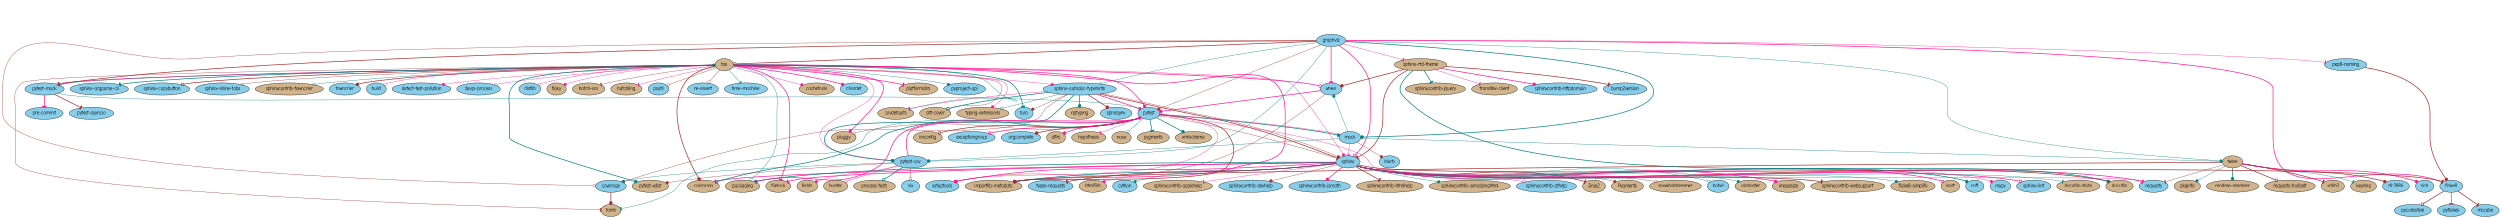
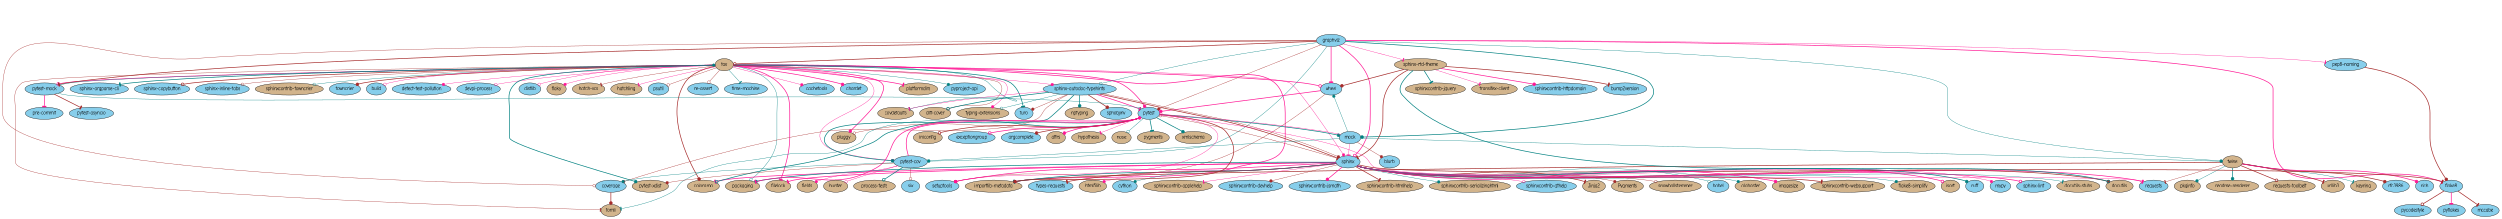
node "cachetools": fillcolor tan -> skyblue
